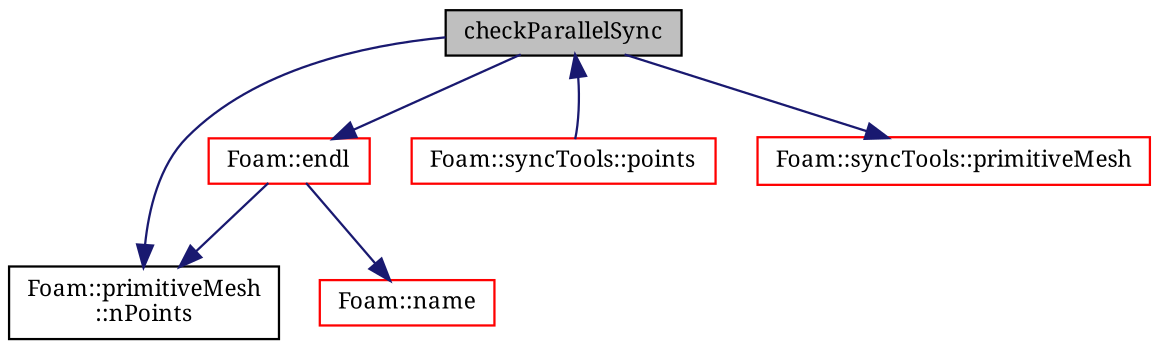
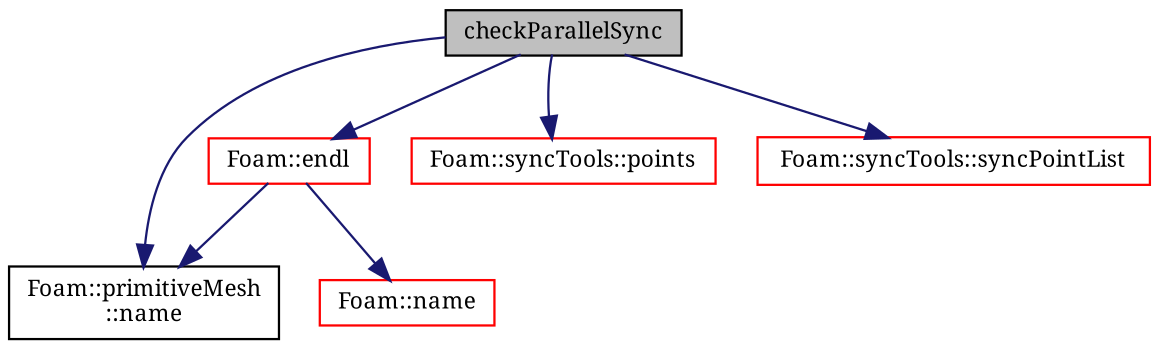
edge "Foam::syncTools::points" -> "checkParallelSync": reversed
node "Foam::syncTools::primitiveMesh": label "Foam::syncTools::primitiveMesh" -> "Foam::syncTools::syncPointList"
node "Foam::primitiveMesh ::nPoints": label "Foam::primitiveMesh ::nPoints" -> "Foam::primitiveMesh ::name"
